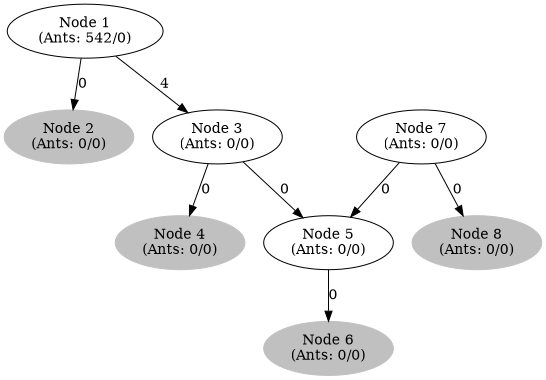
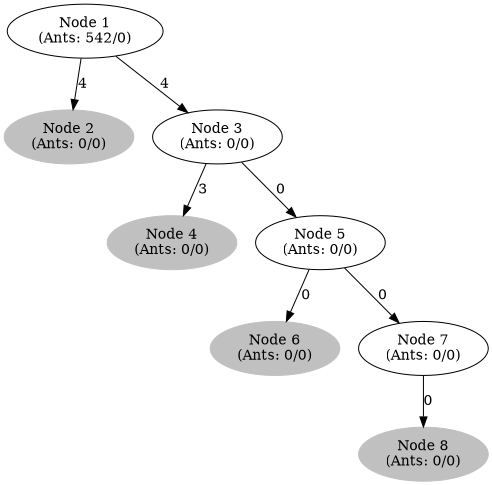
edge "Node 1 (Ants: 542/0)" -> "Node 2 (Ants: 0/0)": label "0" -> "4"
edge "Node 7 (Ants: 0/0)" -> "Node 5 (Ants: 0/0)": reversed
edge "Node 3 (Ants: 0/0)" -> "Node 4 (Ants: 0/0)": label "0" -> "3"
